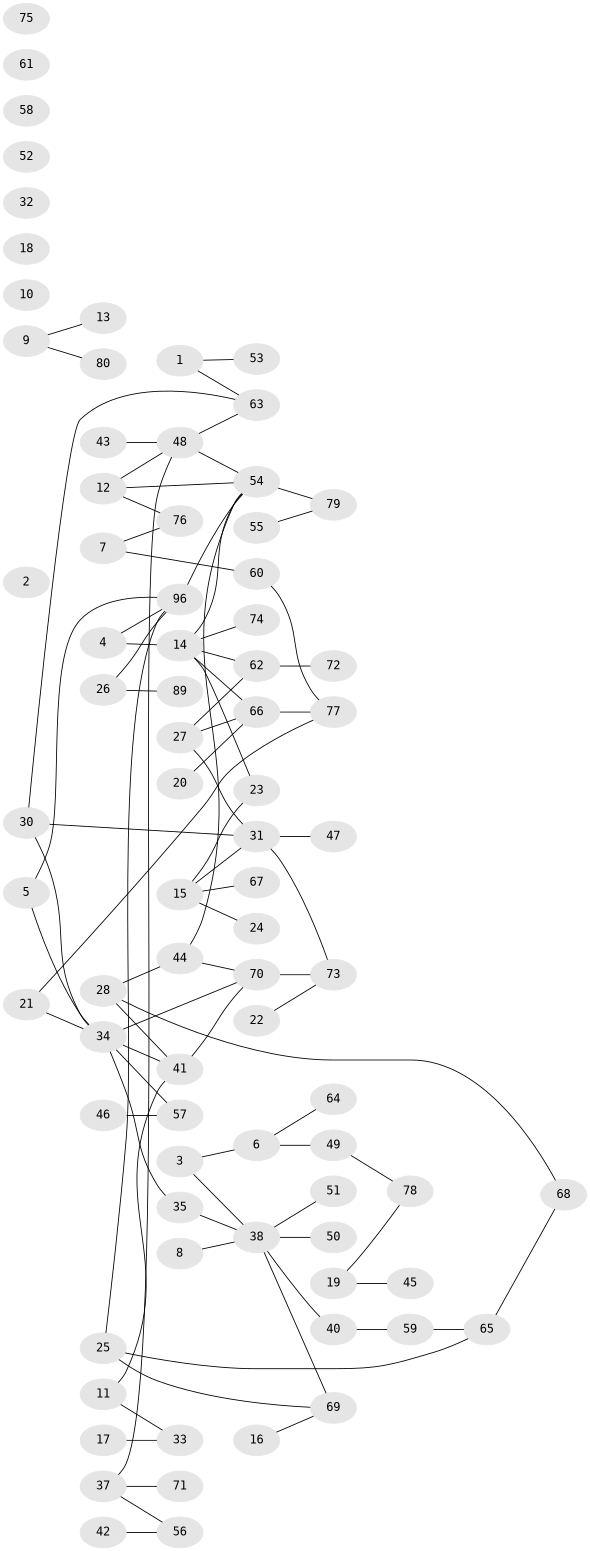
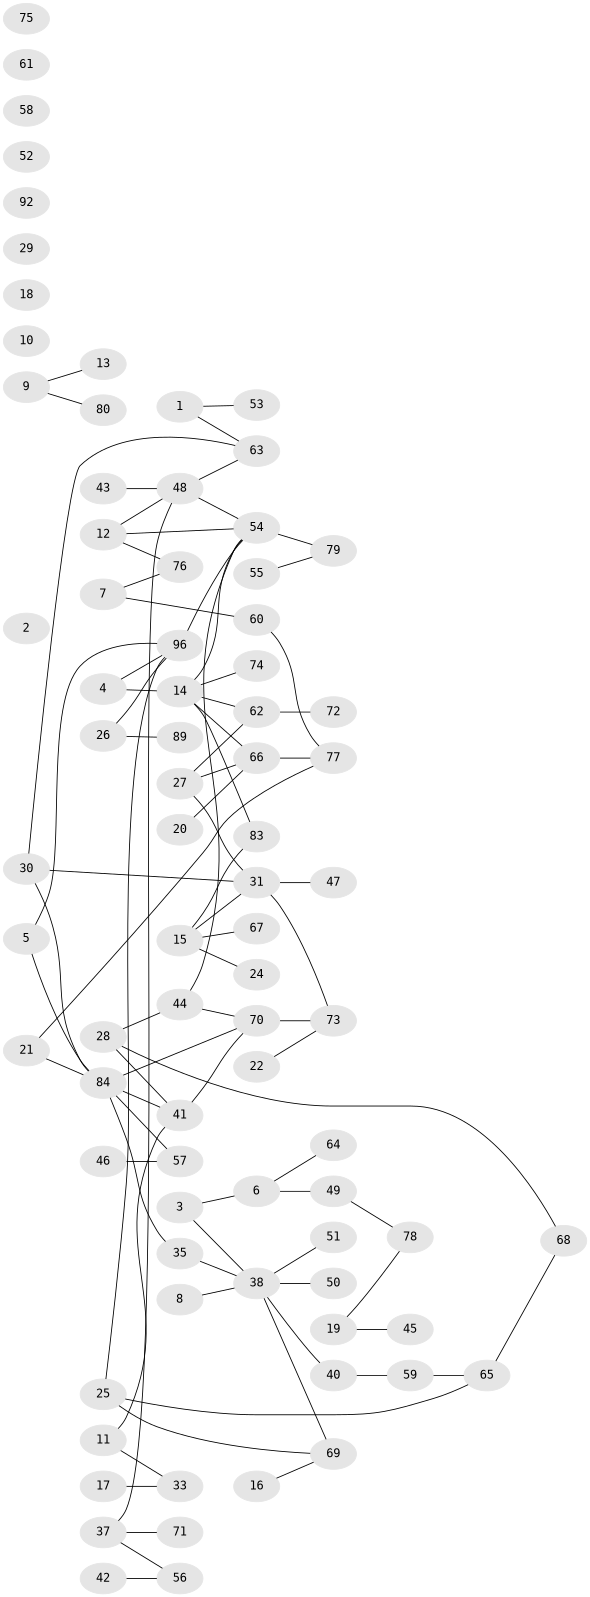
node "32": label "32" -> "92"
node "29": added
node "23": label "23" -> "83"
node "34": label "34" -> "84"
